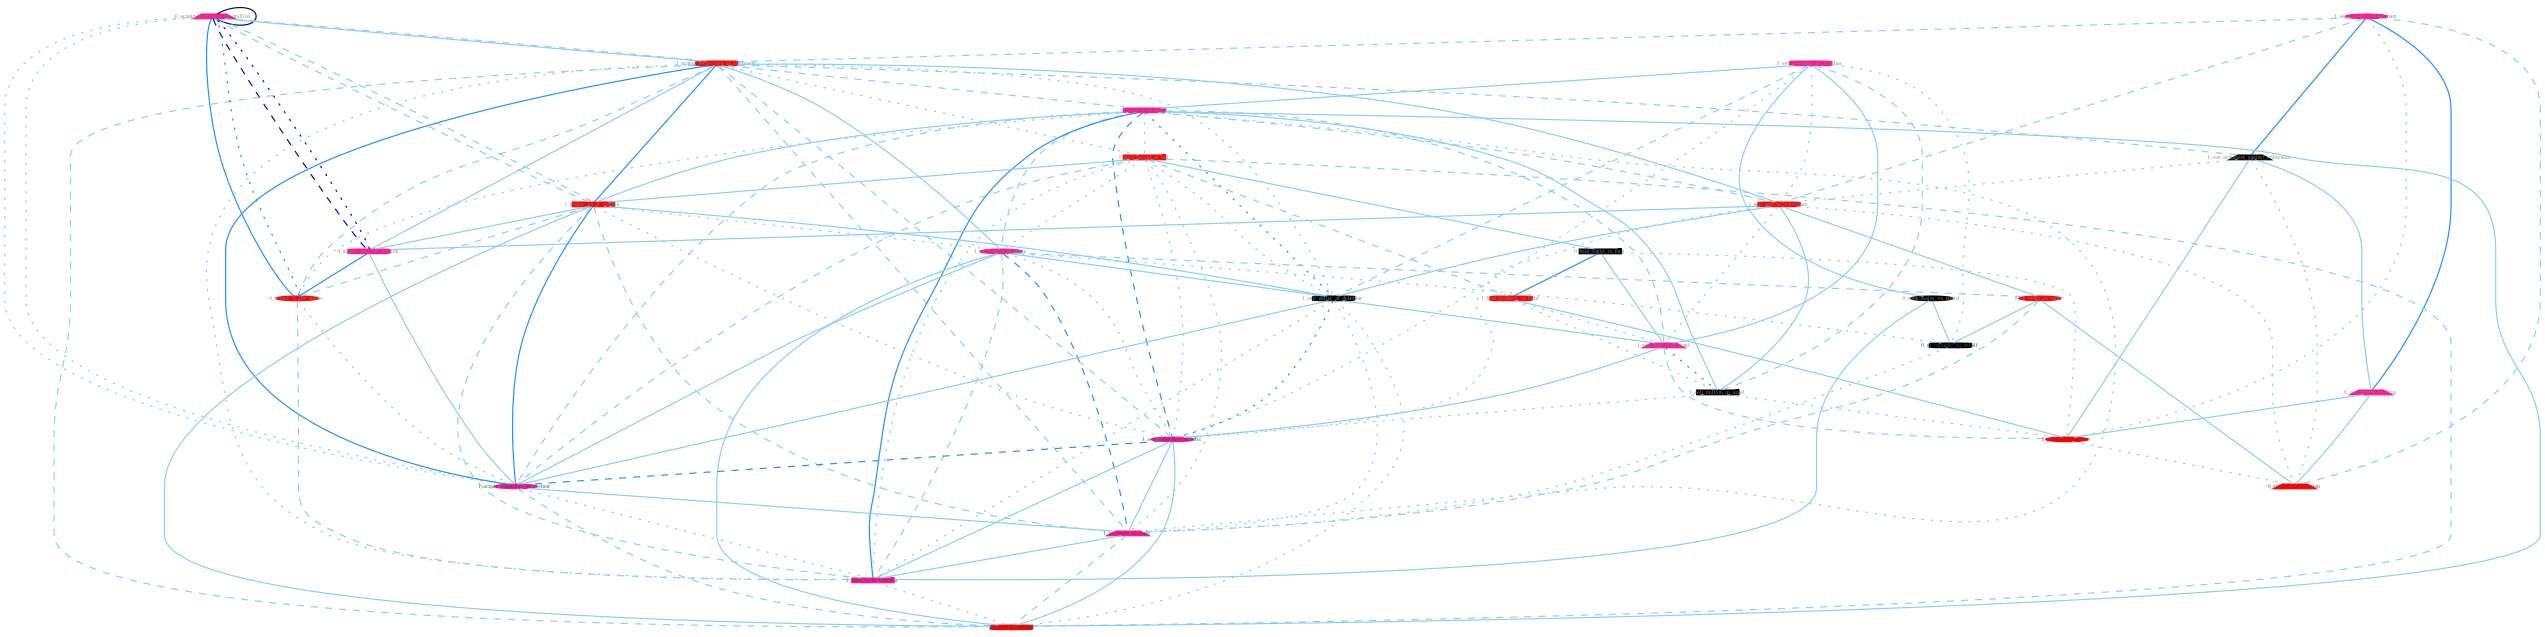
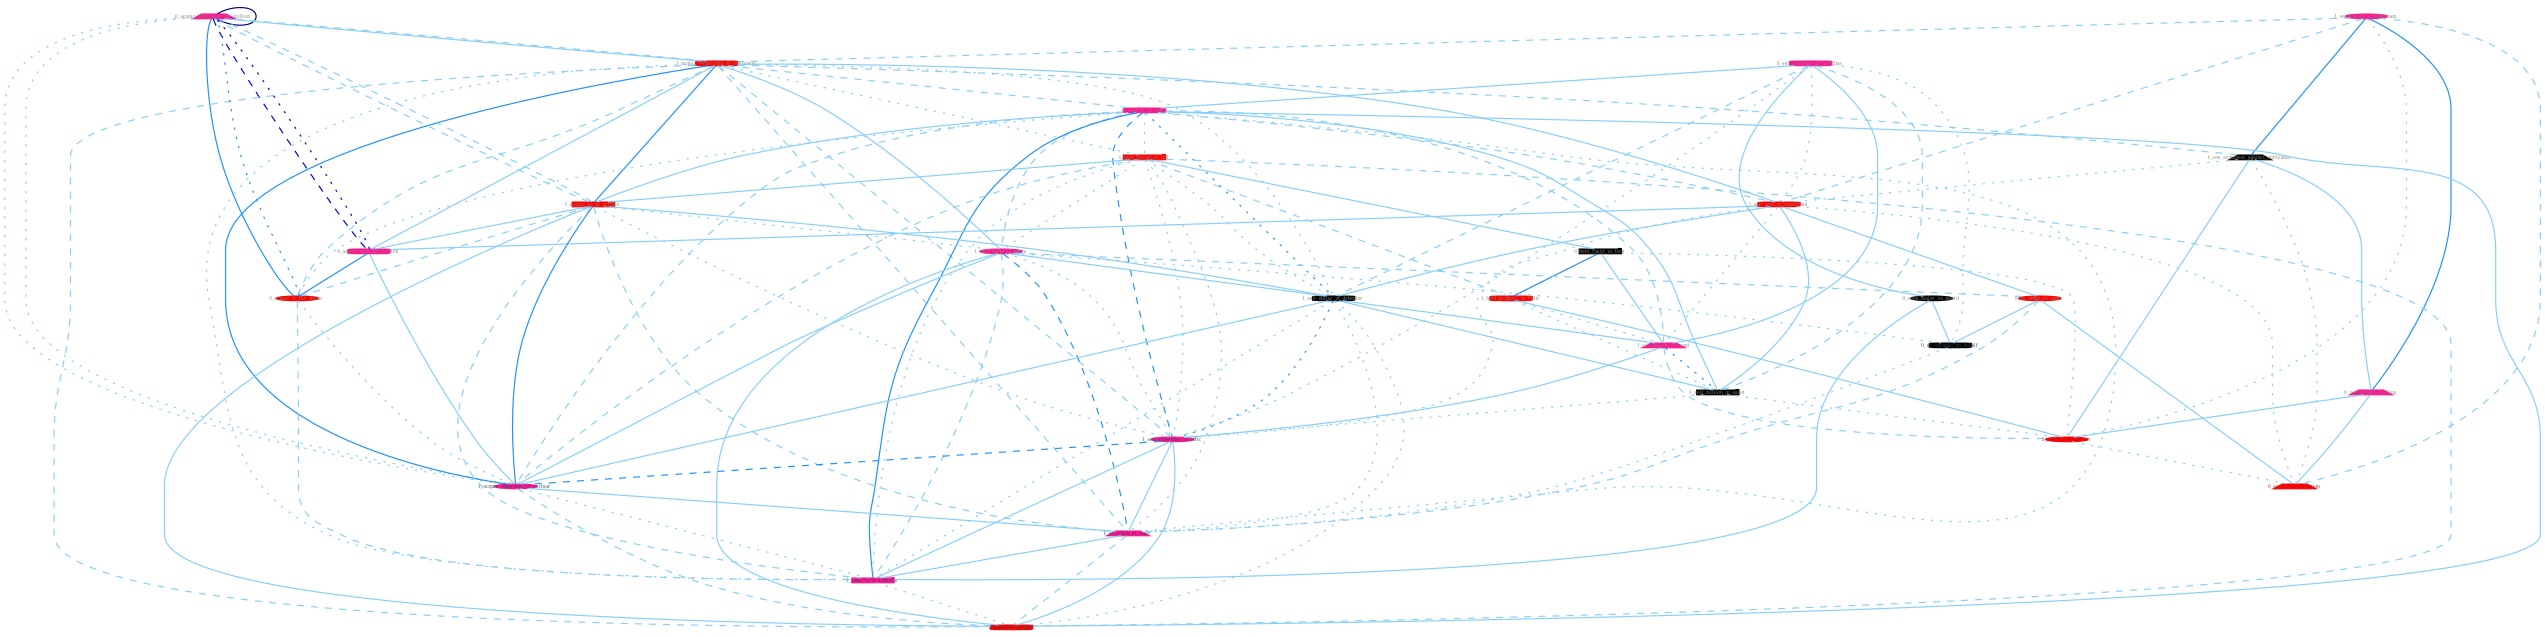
edge "1_sell_dollar_of_debentur" -- "1_sell_million_in_asset": added
